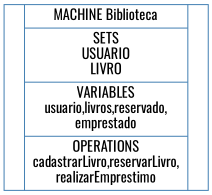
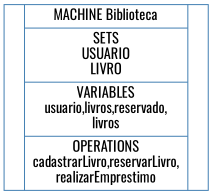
node "MACHINE Biblioteca": text "emprestado" -> "livros"
